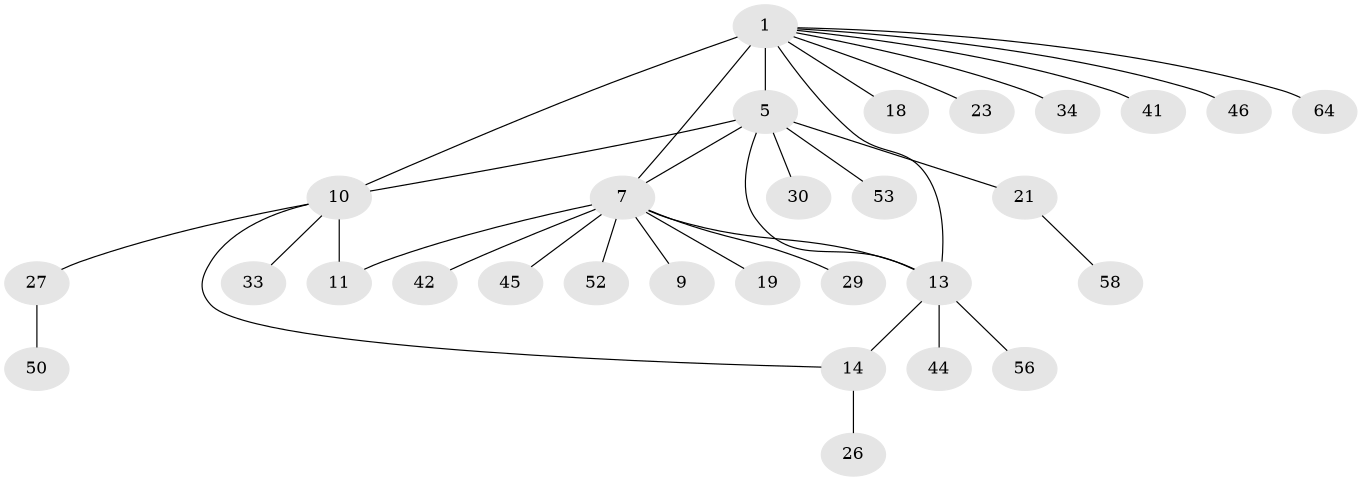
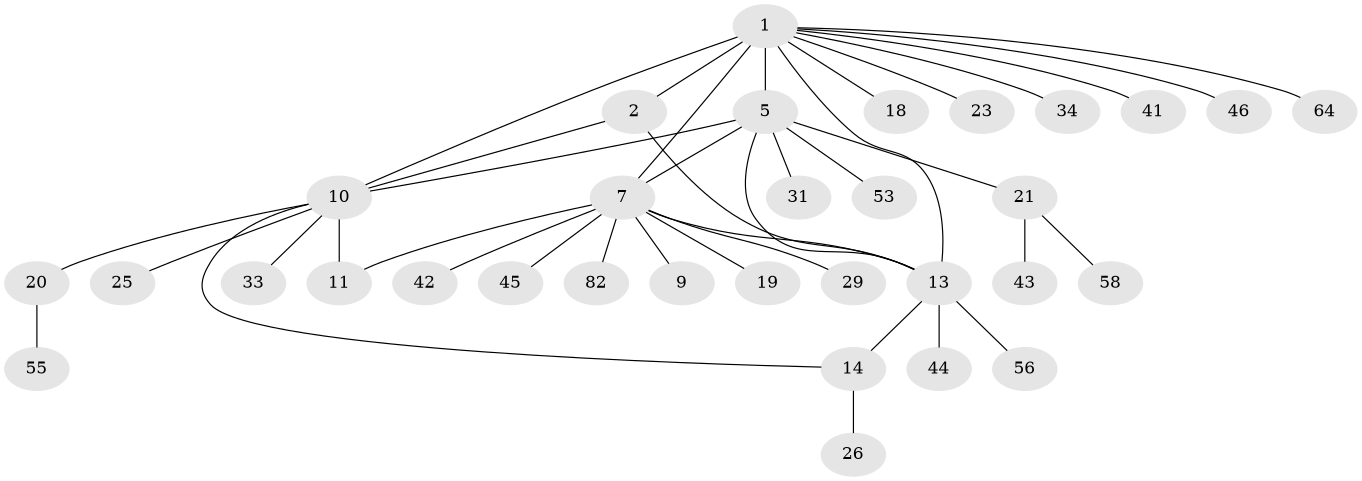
node "2": added
node "30": label "30" -> "31"
node "27": label "27" -> "20"
node "25": added
node "52": label "52" -> "82"
node "43": added
node "50": label "50" -> "55"
